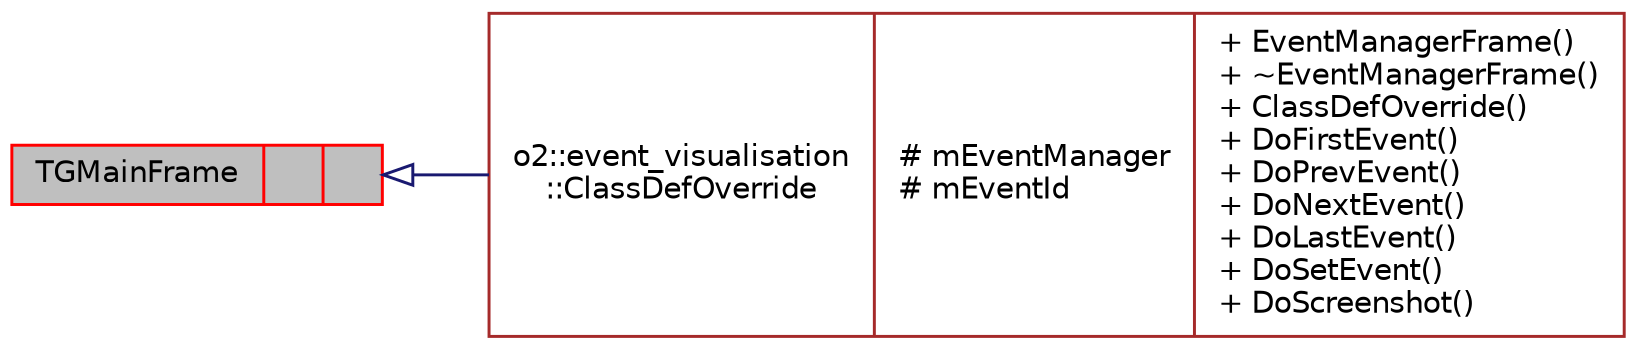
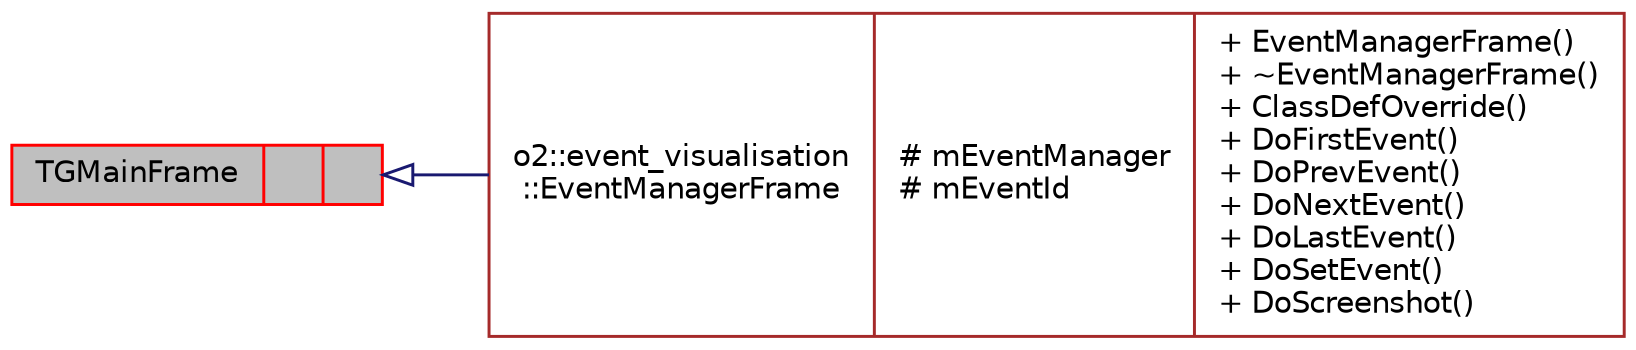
node "o2::event_visualisation": text "::ClassDefOverride" -> "::EventManagerFrame"
